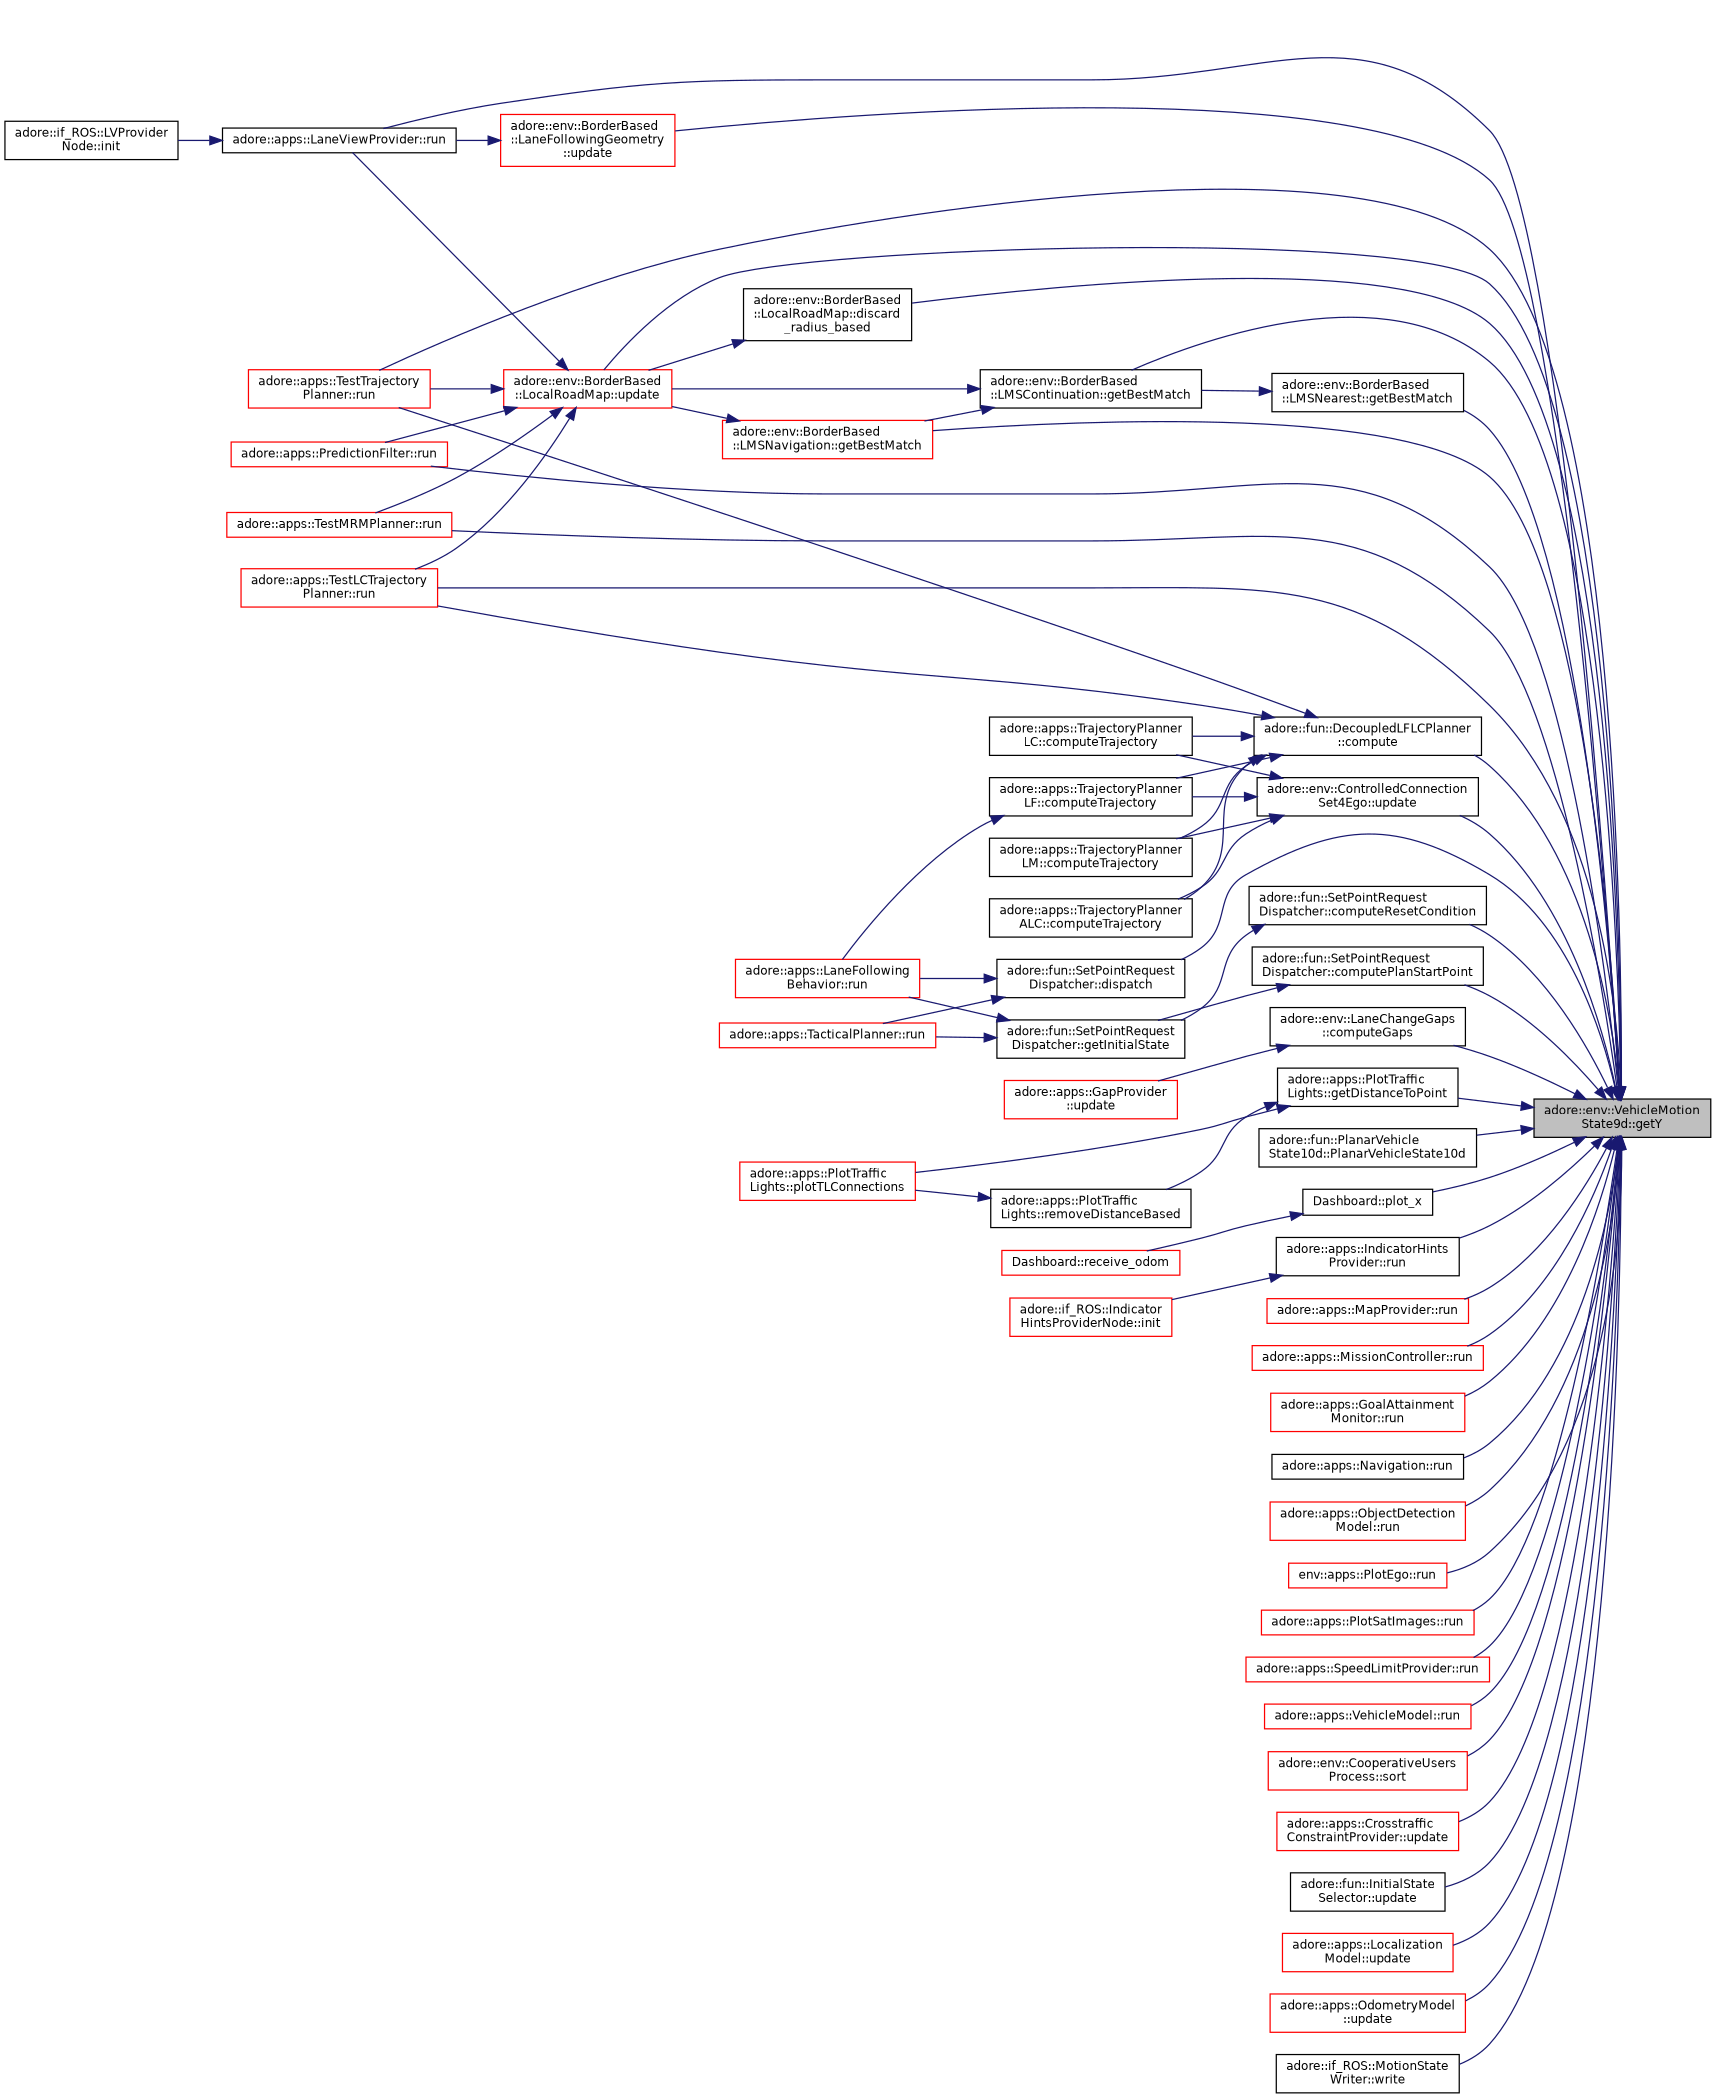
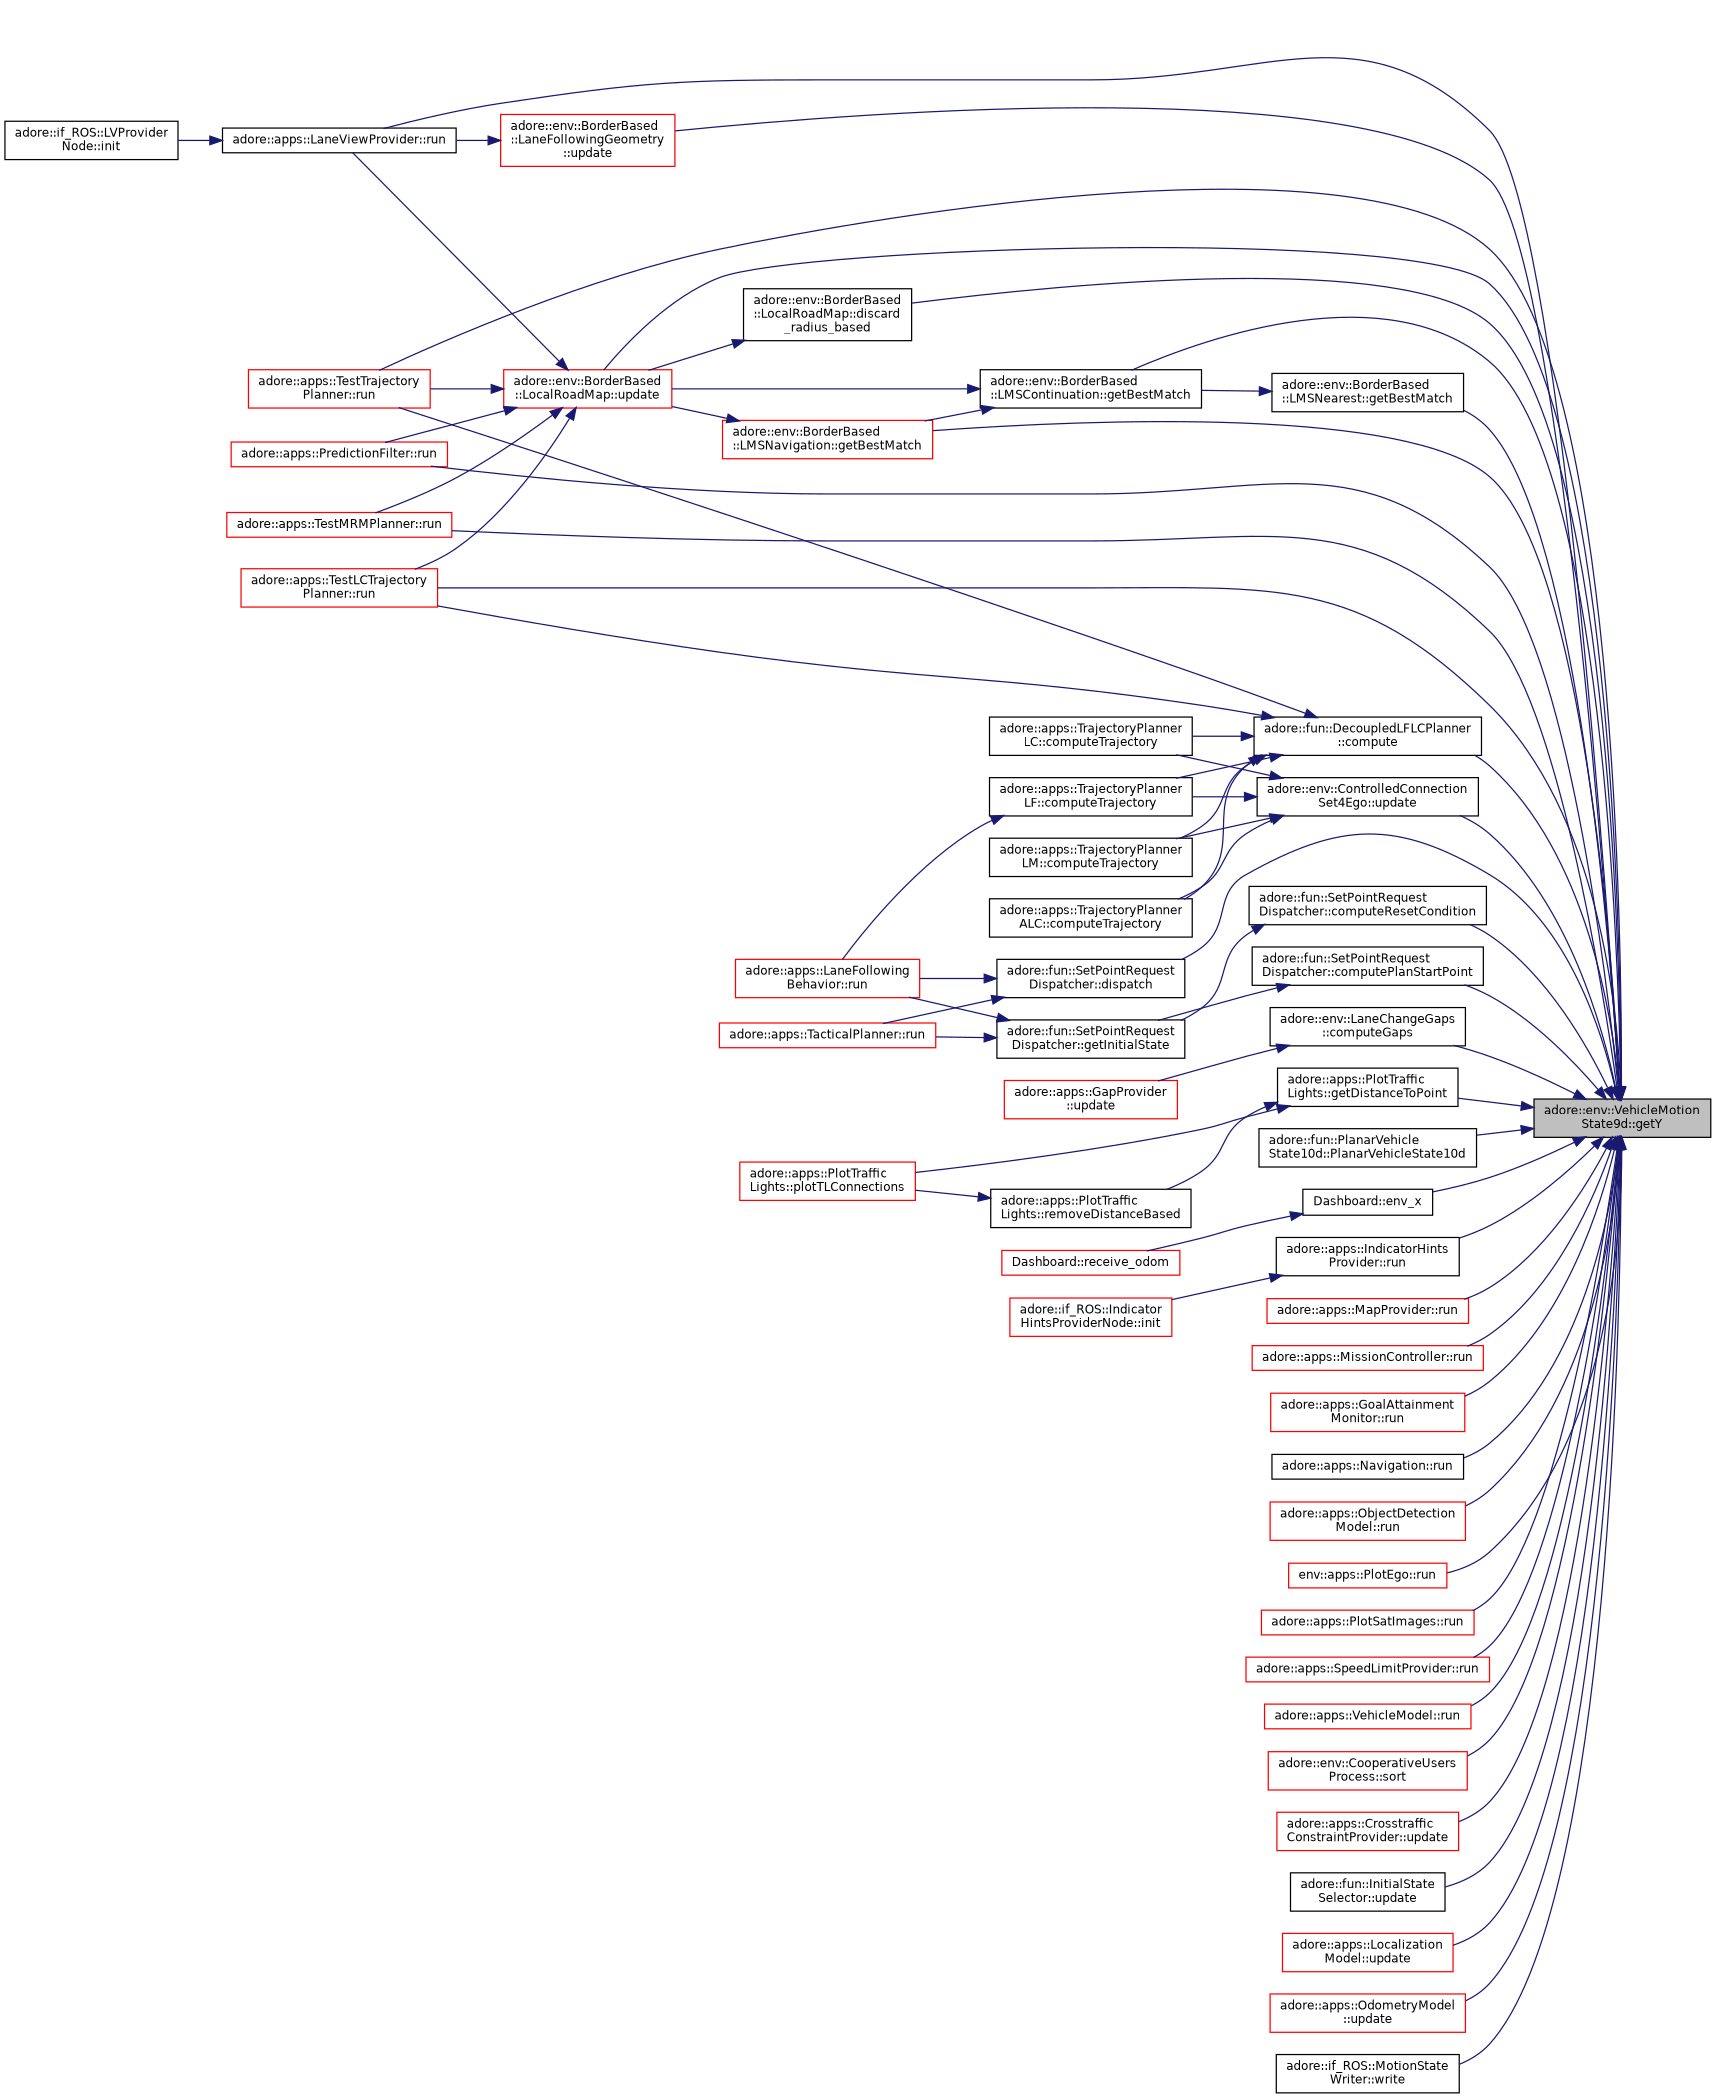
node "Dashboard::plot_x": label "Dashboard::plot_x" -> "Dashboard::env_x"
